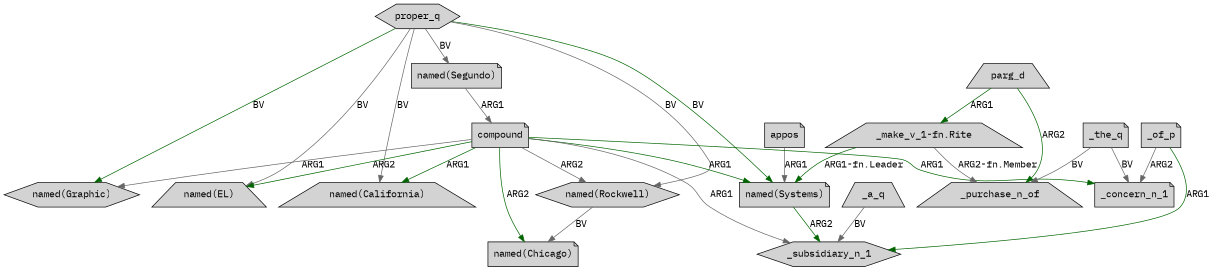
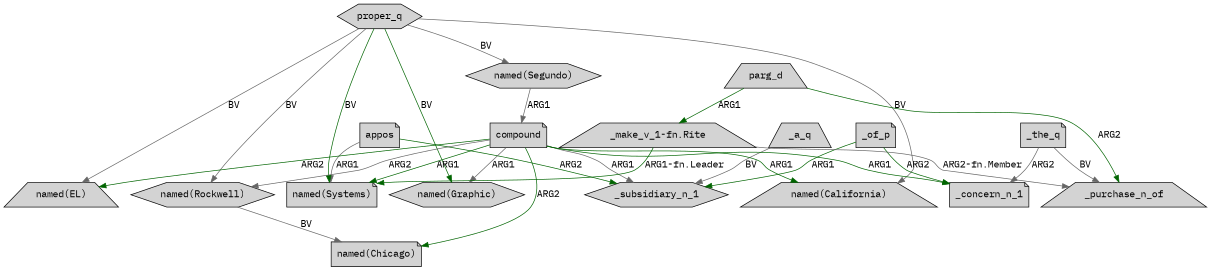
node "named(Segundo)": shape note -> hexagon
edge "_of_p" -> "_concern_n_1": color gray40 -> darkgreen
edge "_the_q" -> "_concern_n_1": label "BV" -> "ARG2"
edge "named(Systems)" -> "_subsidiary_n_1": now "appos" -> "_subsidiary_n_1"
